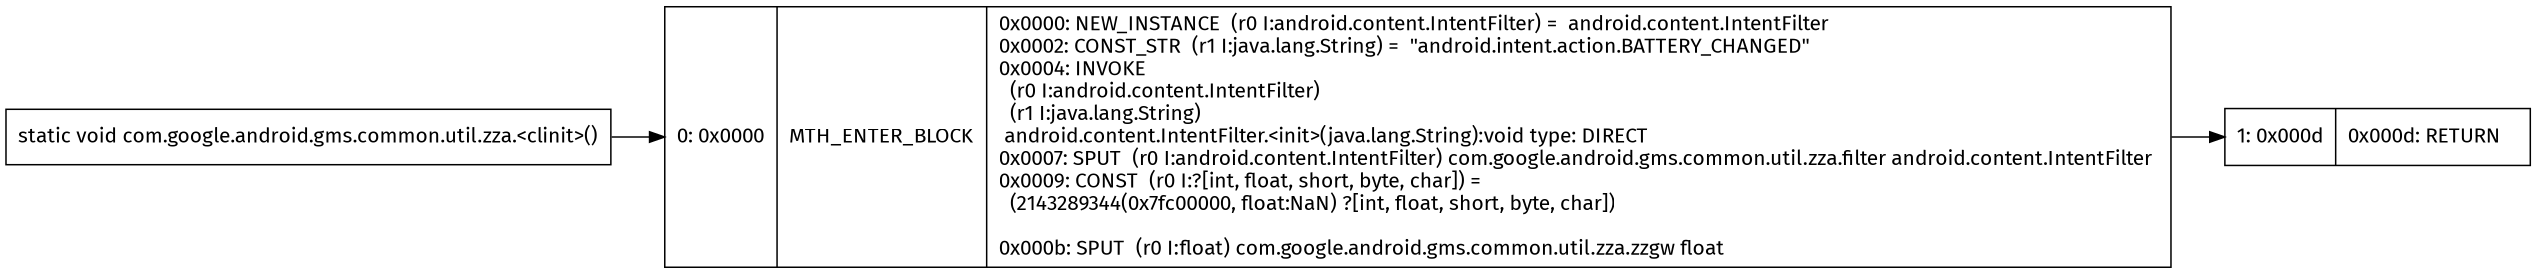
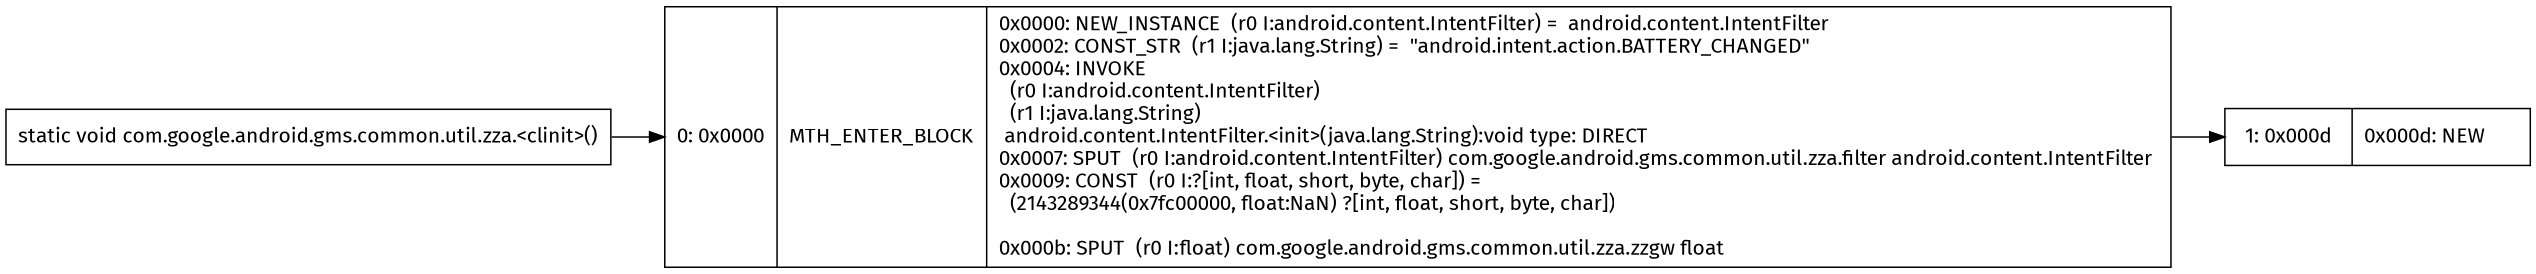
node "1: 0x000d": text "0x000d: RETURN" -> "0x000d: NEW"
